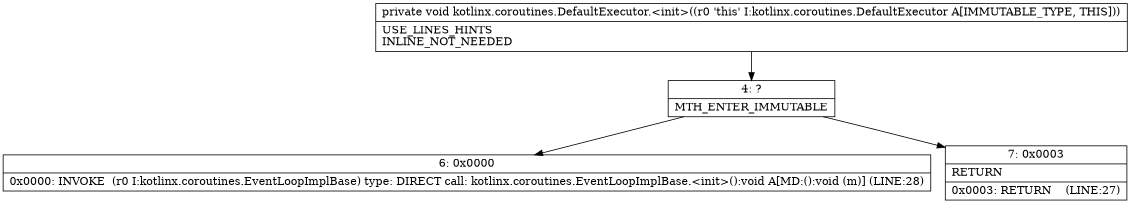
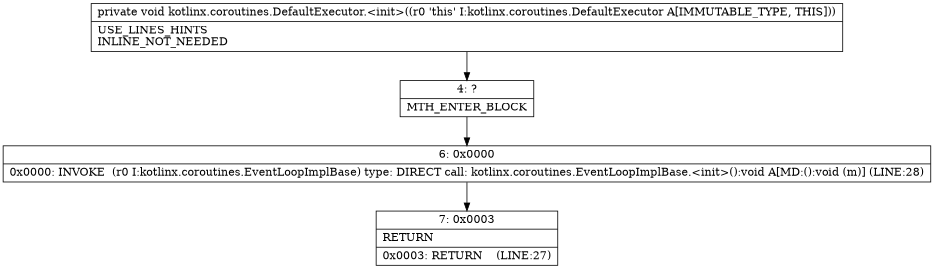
node "4: ?": text "MTH_ENTER_IMMUTABLE" -> "MTH_ENTER_BLOCK"
edge "4: ?" -> "7: 0x0003": now "6: 0x0000" -> "7: 0x0003"
